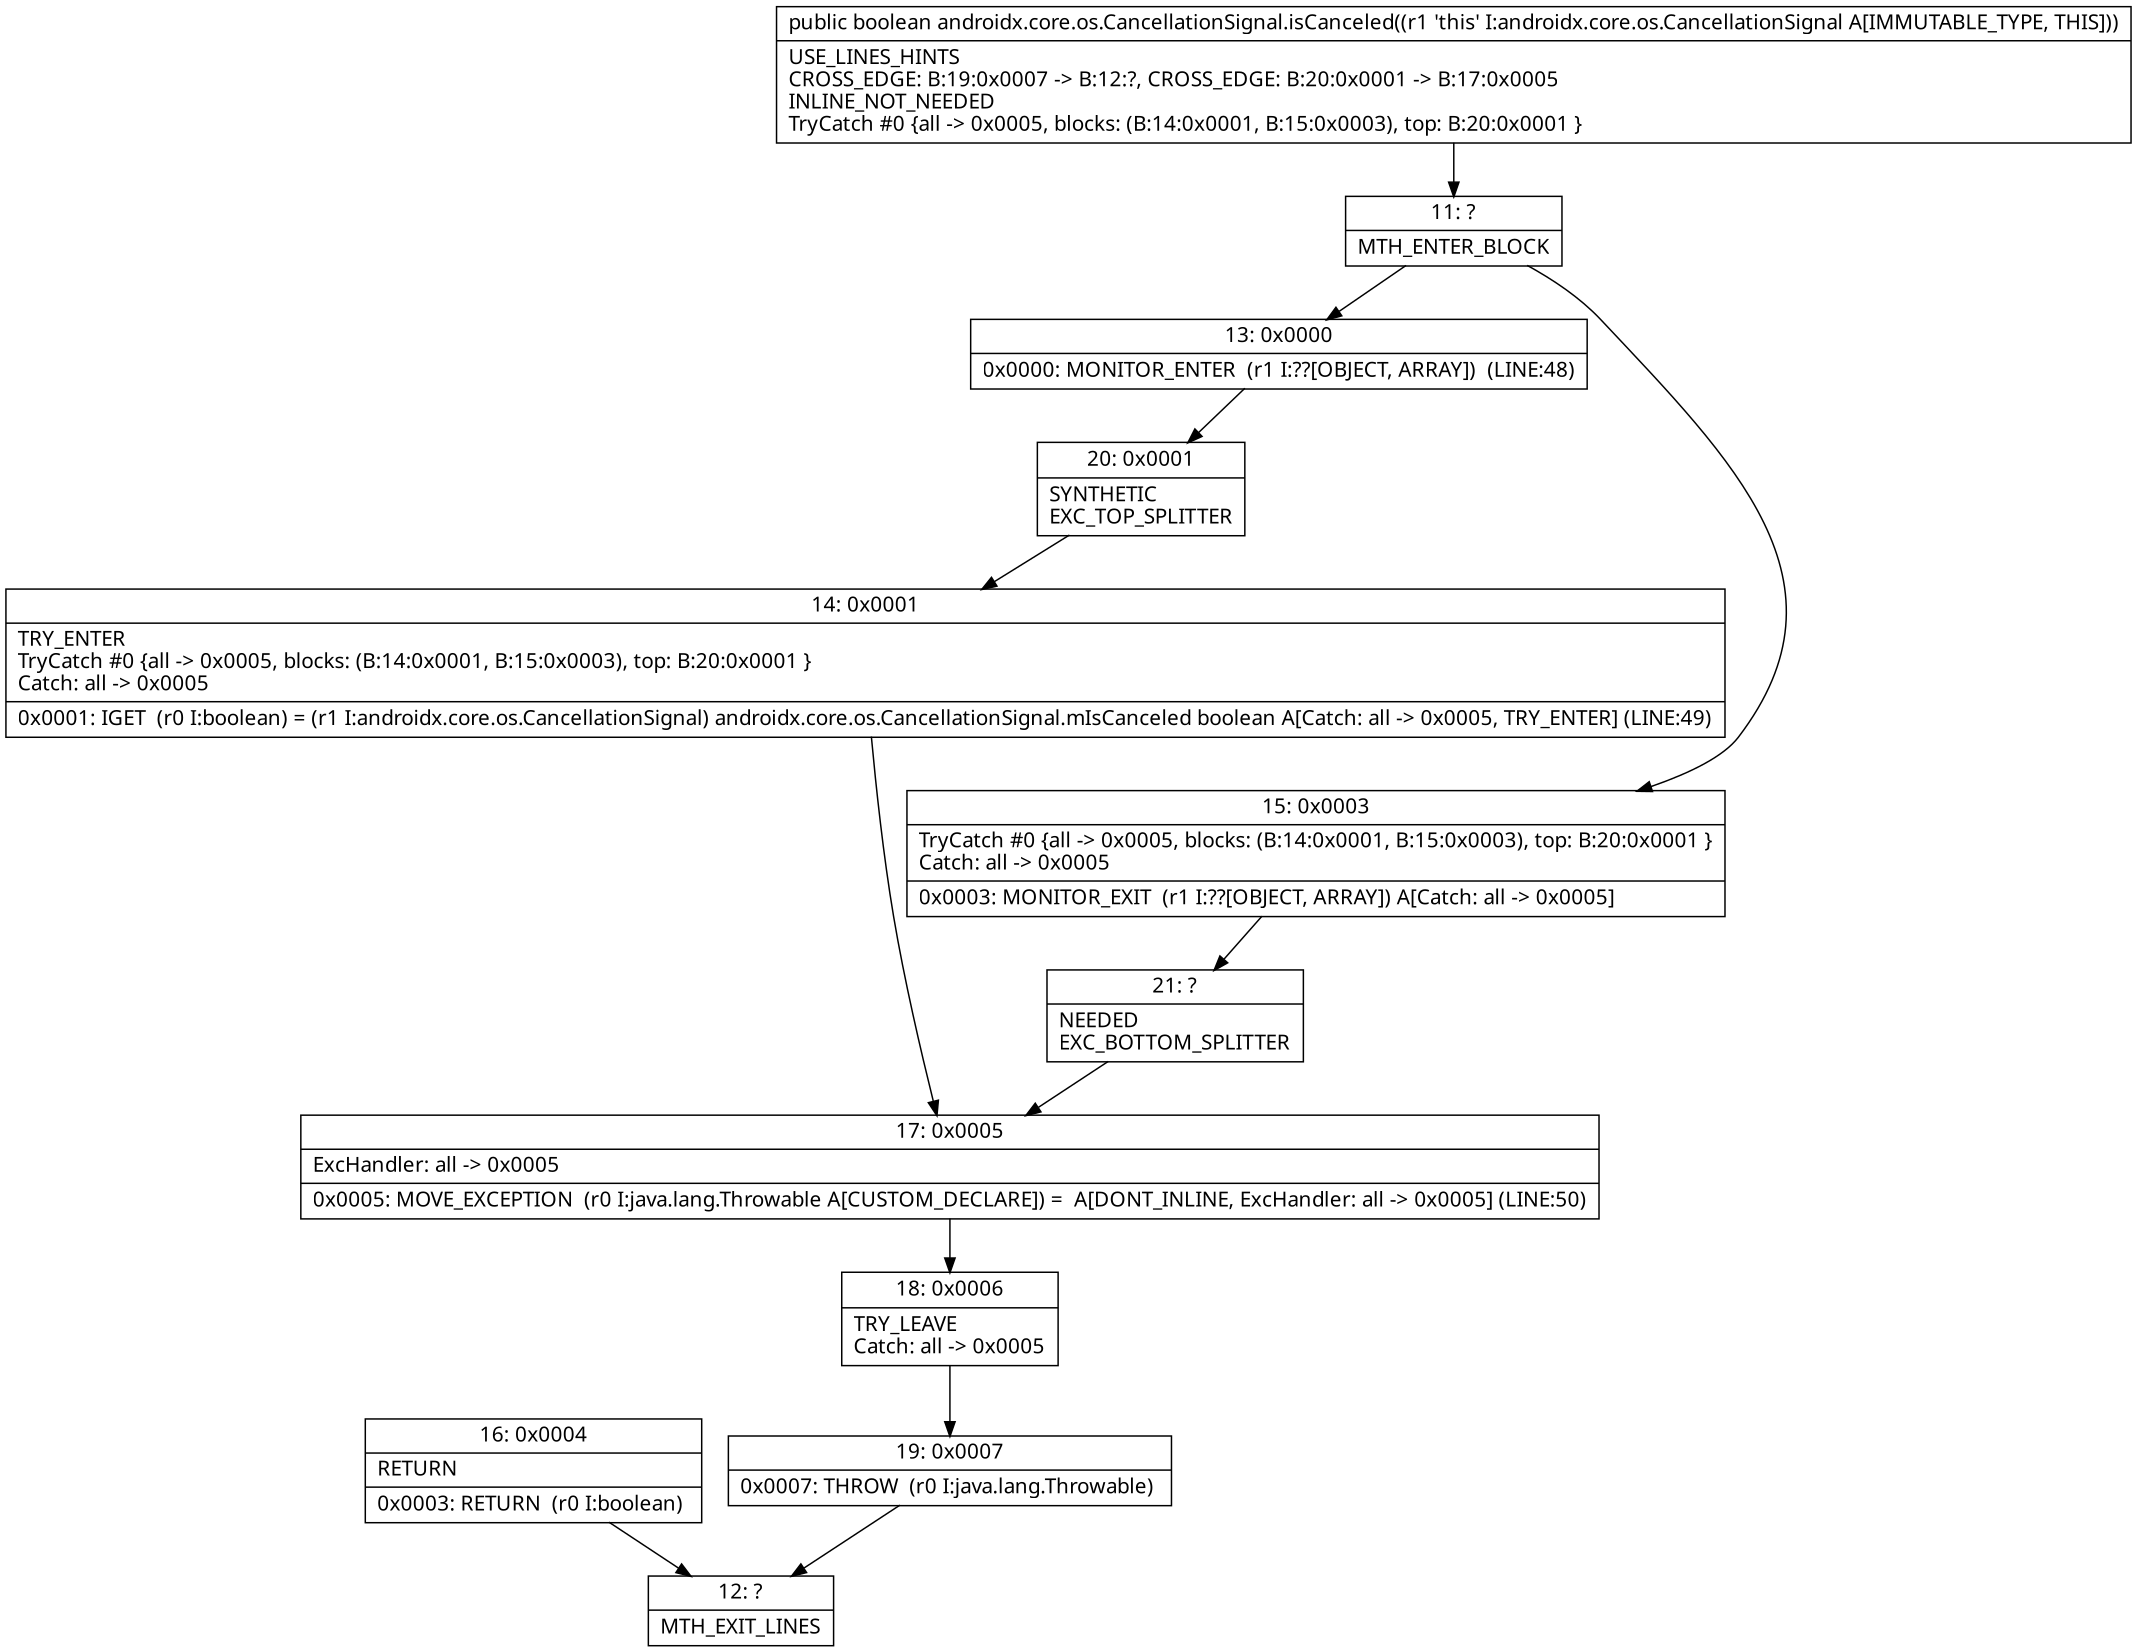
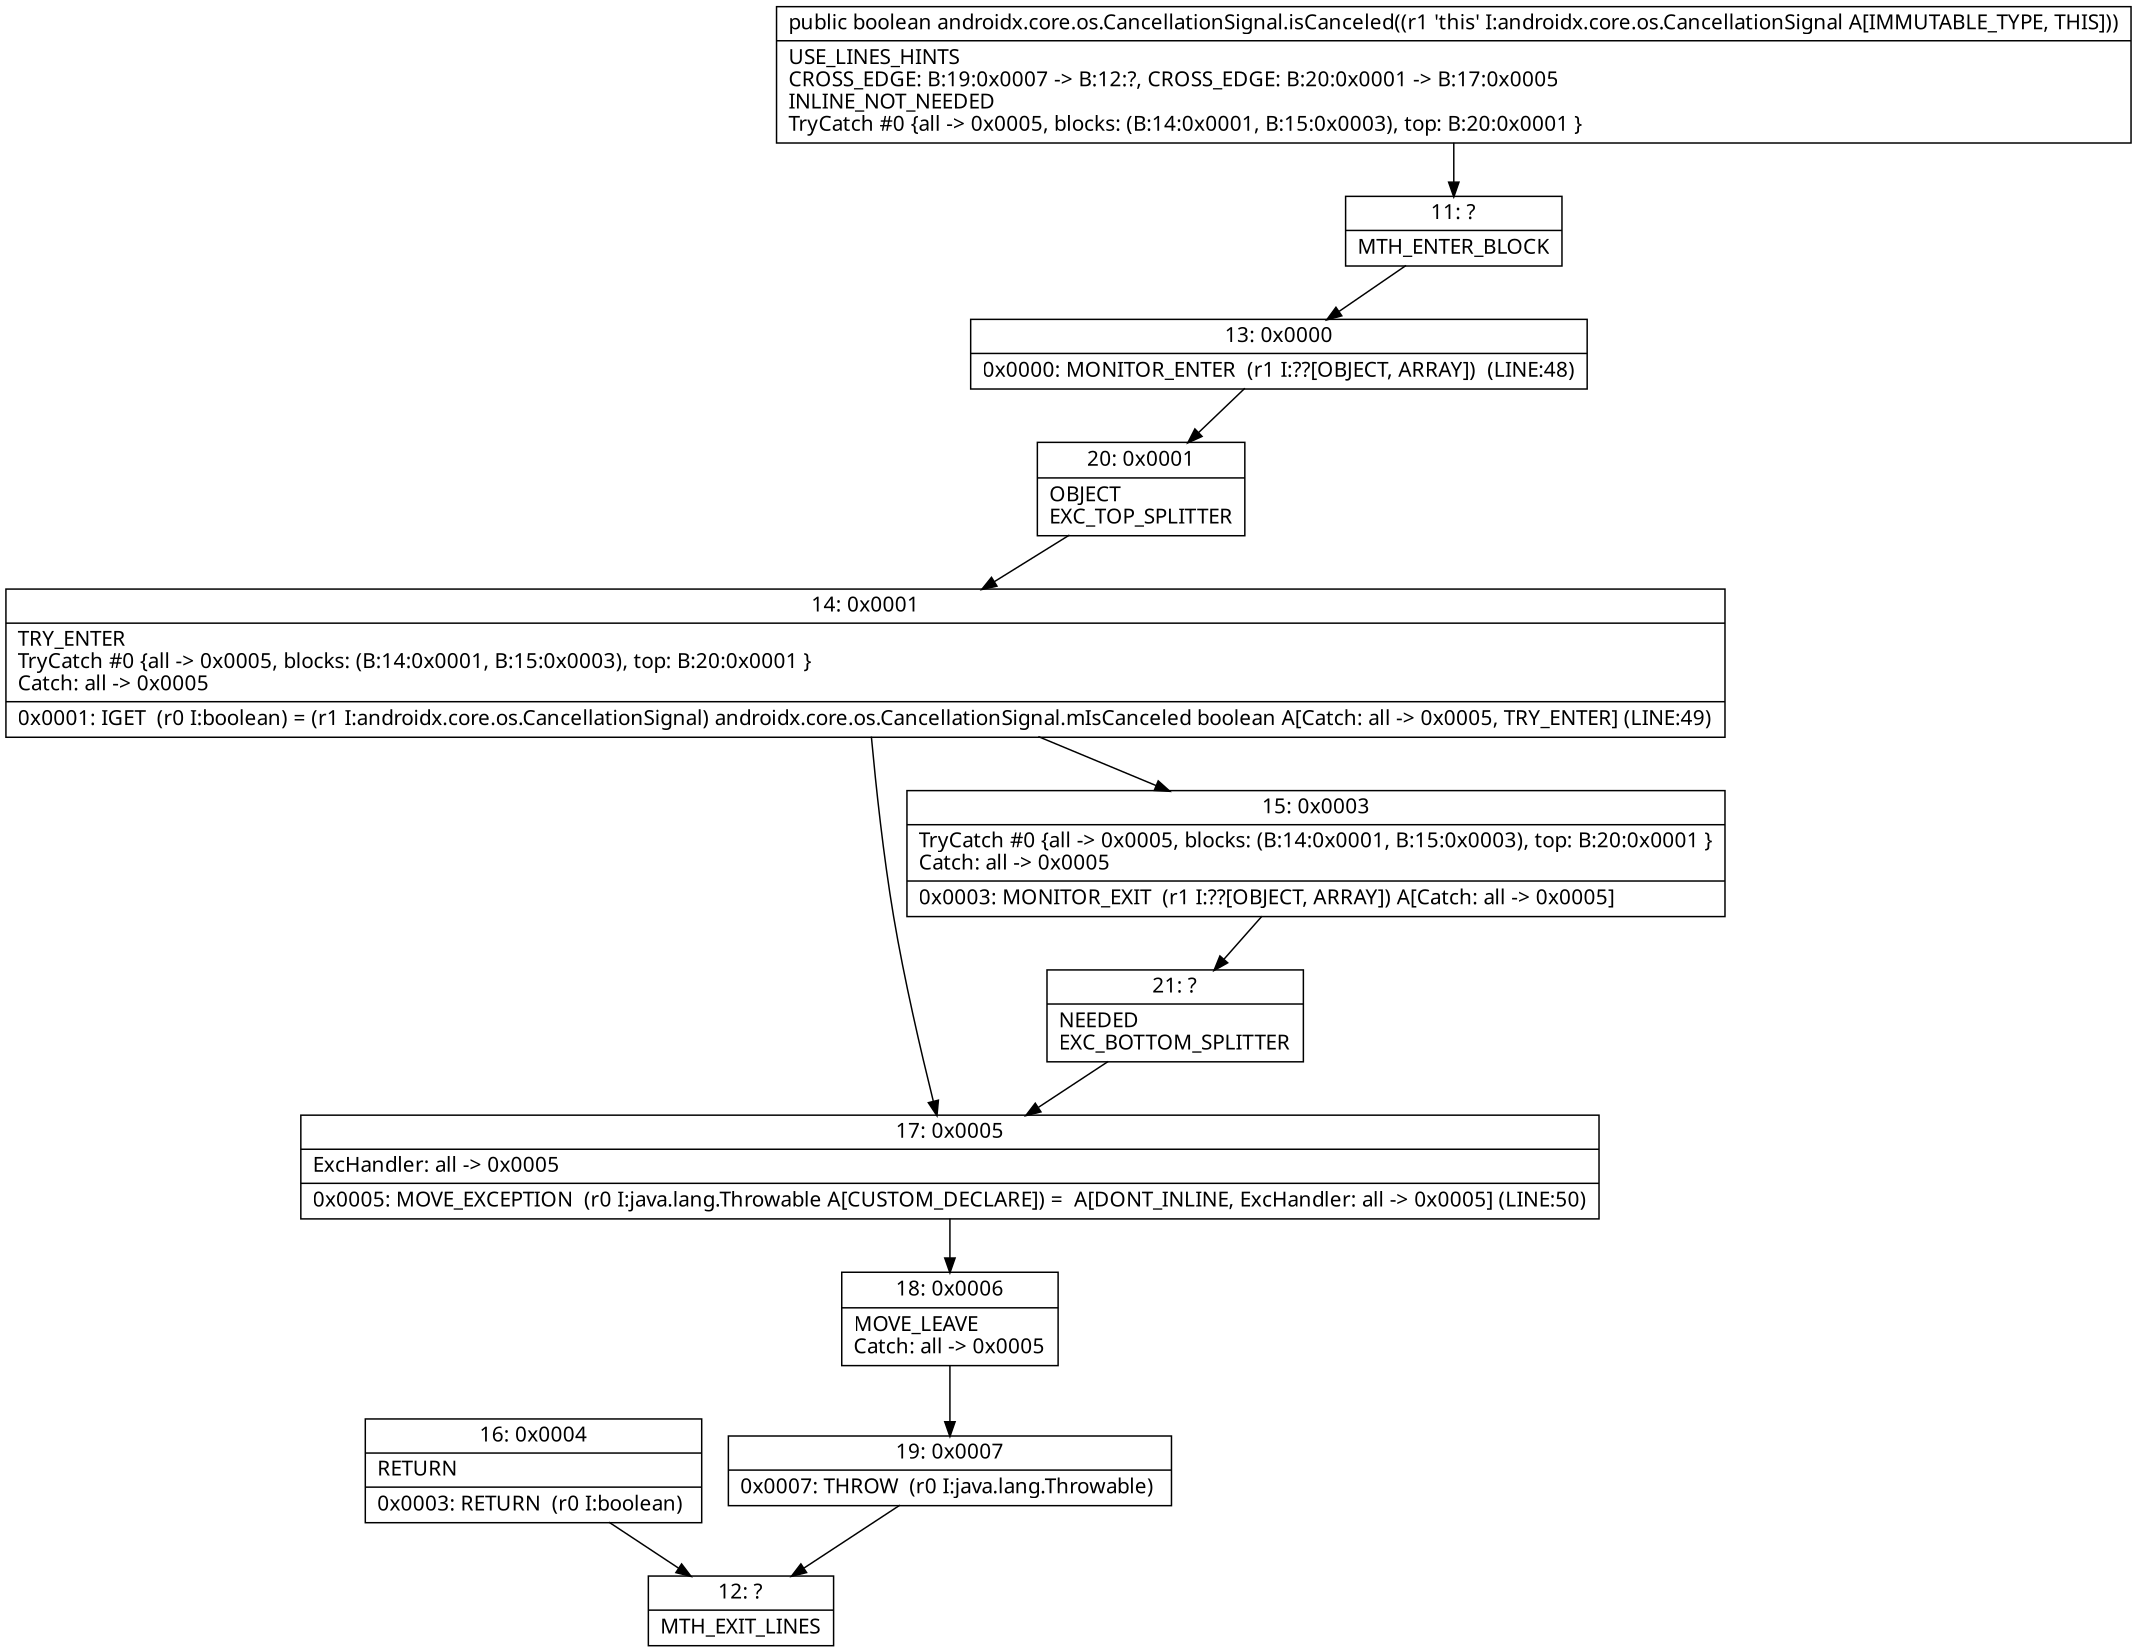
node "20: 0x0001": text "SYNTHETIC" -> "OBJECT"
edge "11: ?" -> "15: 0x0003": now "14: 0x0001" -> "15: 0x0003"
node "18: 0x0006": text "TRY_LEAVE" -> "MOVE_LEAVE"
